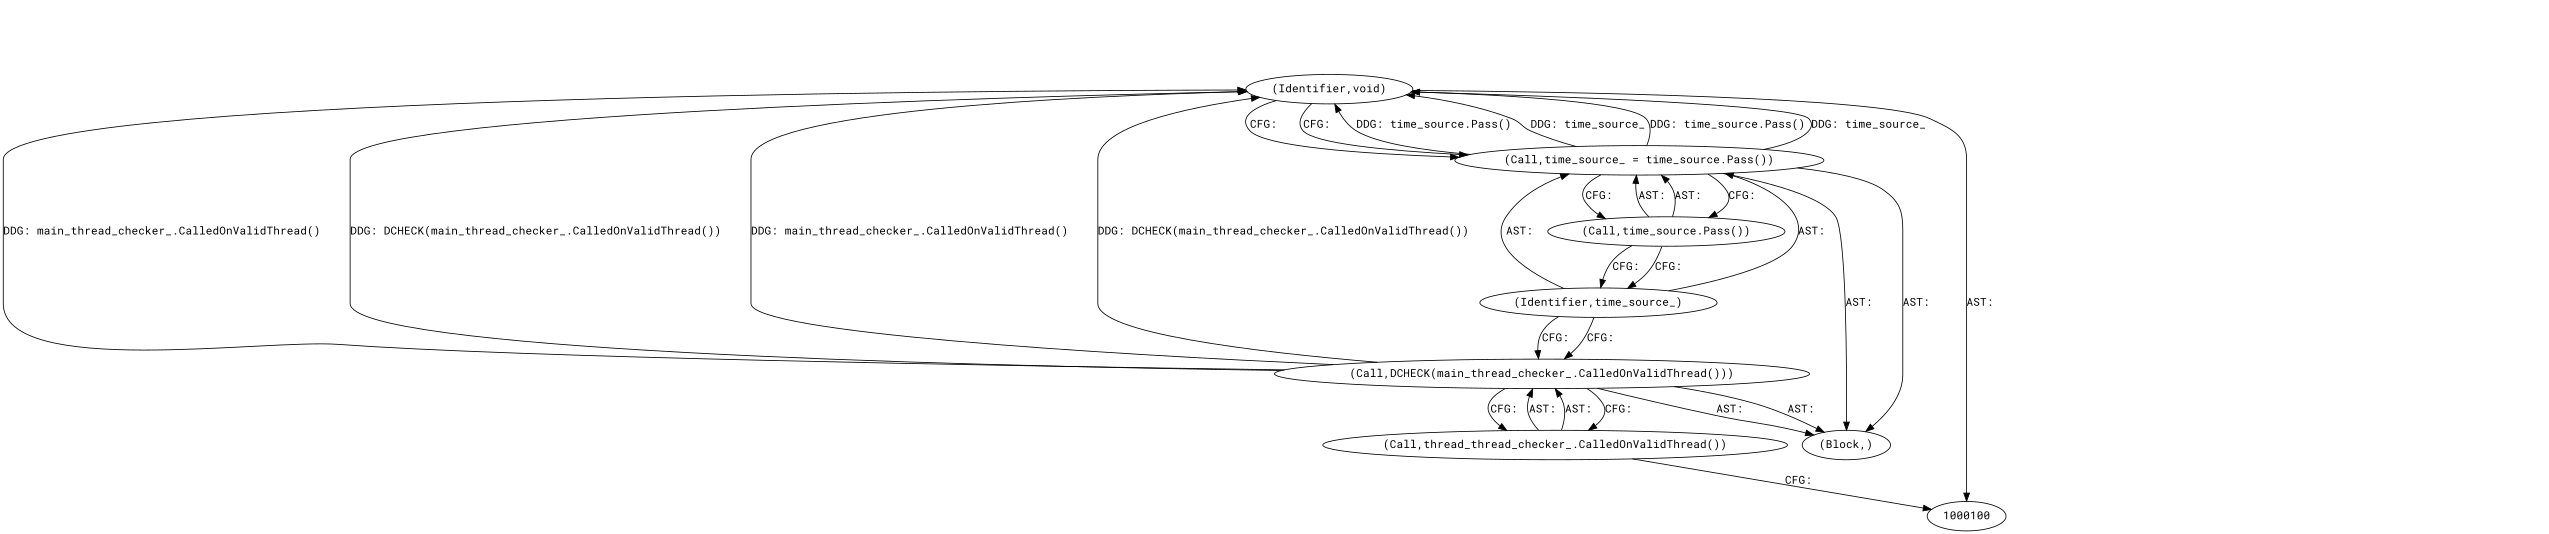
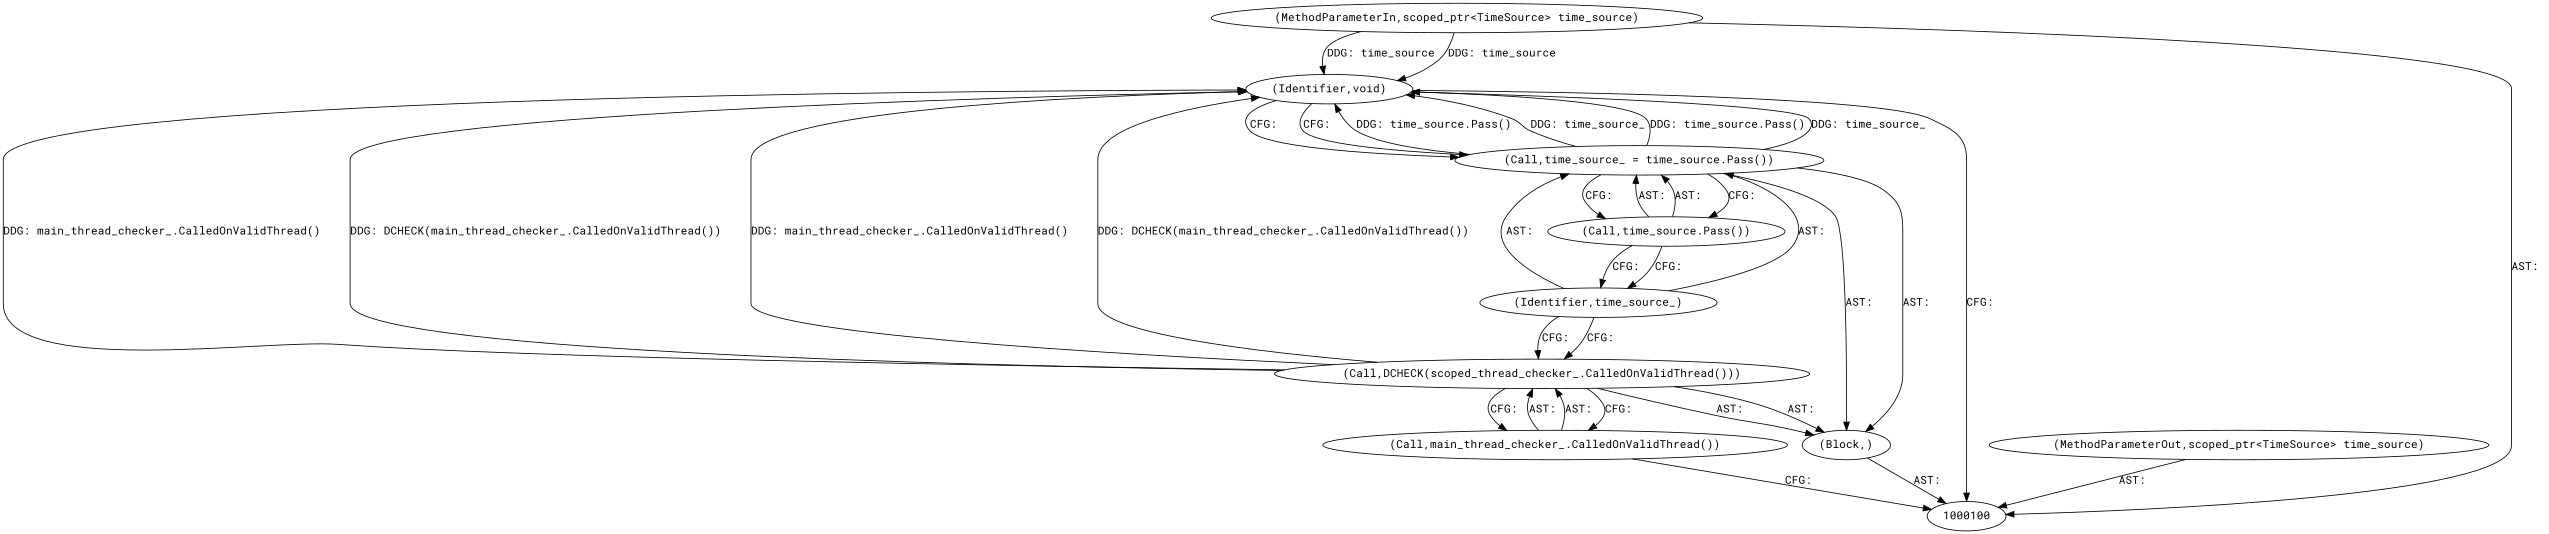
node "(MethodParameterIn,scoped_ptr<TimeSource> time_source)": added
edge "(Identifier,void)" -> "1000100": label "AST: " -> "CFG: "
node "(Call,DCHECK(main_thread_checker_.CalledOnValidThread()))": label "(Call,DCHECK(main_thread_checker_.CalledOnValidThread()))" -> "(Call,DCHECK(scoped_thread_checker_.CalledOnValidThread()))"
node "(Call,thread_thread_checker_.CalledOnValidThread())": label "(Call,thread_thread_checker_.CalledOnValidThread())" -> "(Call,main_thread_checker_.CalledOnValidThread())"
node "(MethodParameterOut,scoped_ptr<TimeSource> time_source)": added
edge "(Block,)" -> "1000100": added, label "AST:"
